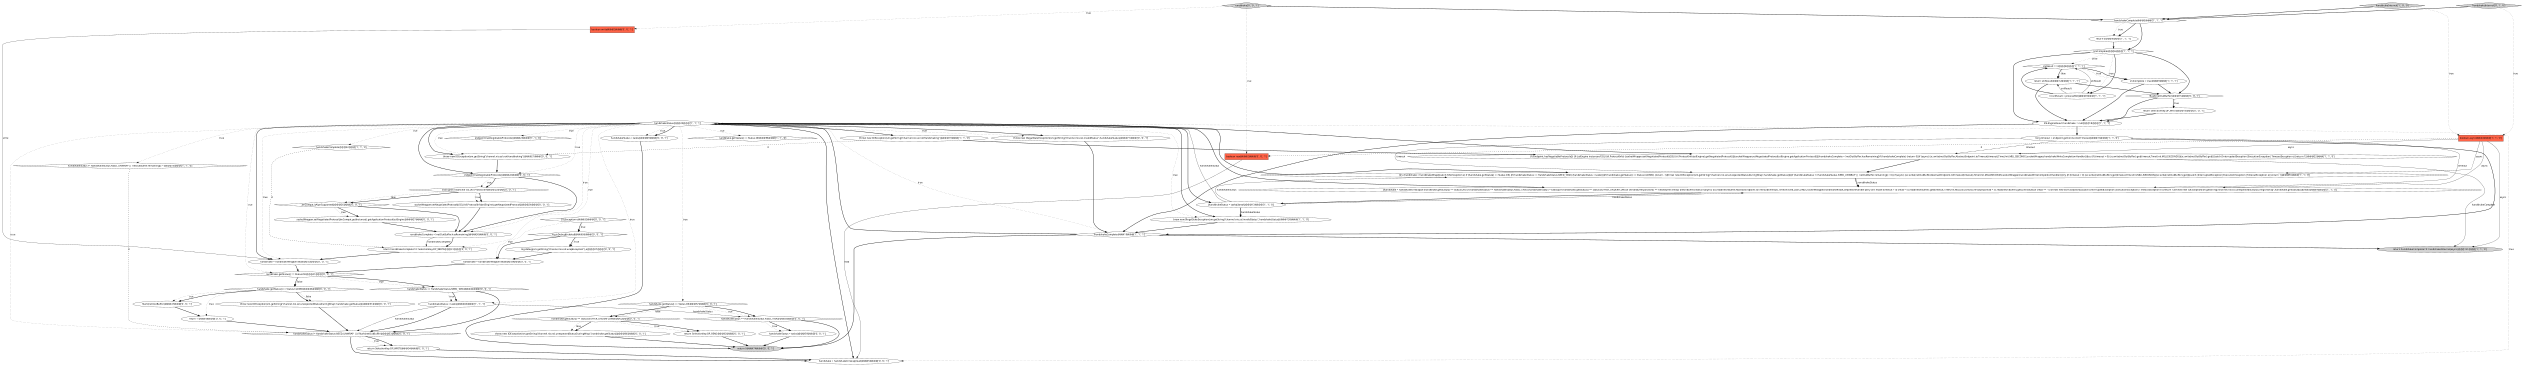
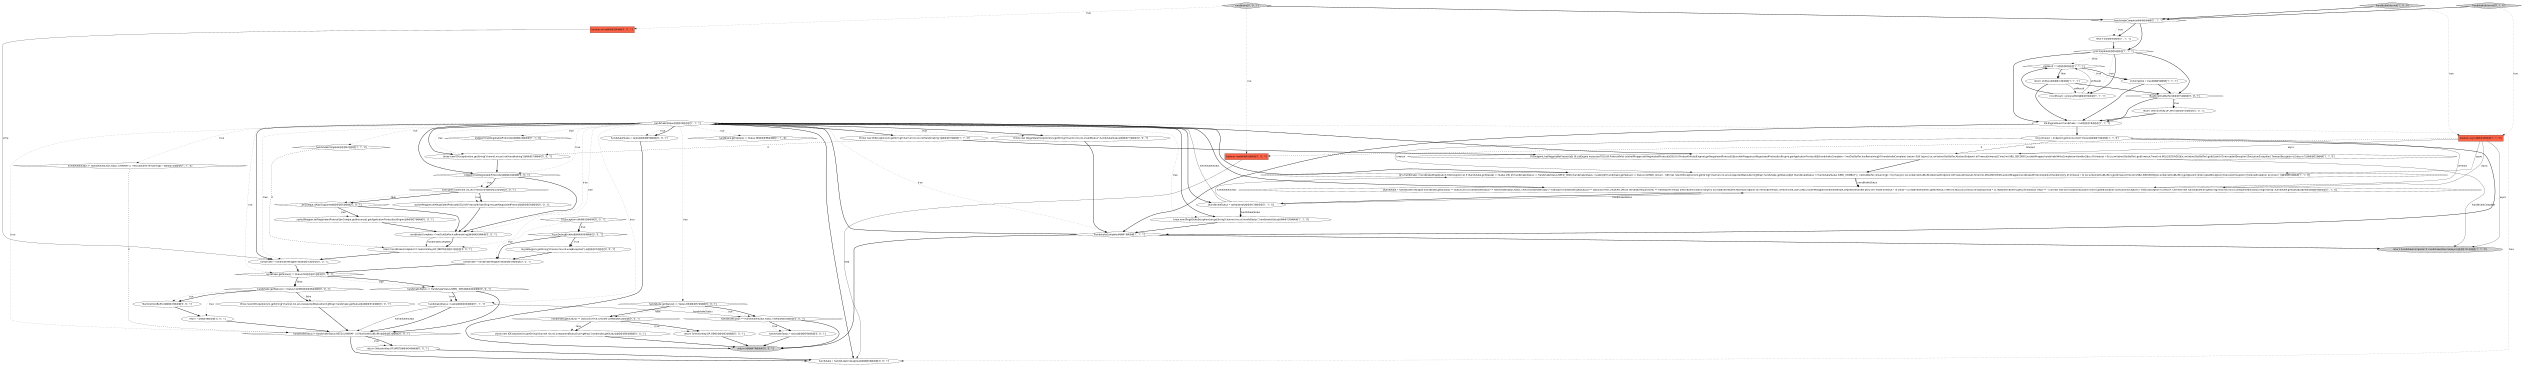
edge "int sniResult = processSNI()@@@7@@@['1', '1', '1']" -> "return sniResult@@@12@@@['1', '1', '1']": reversed
